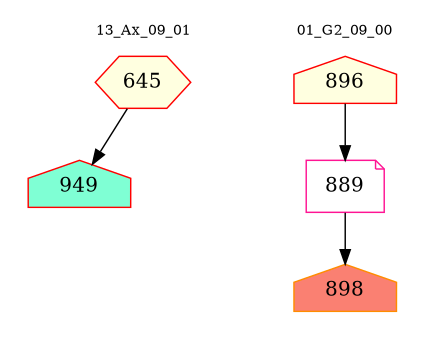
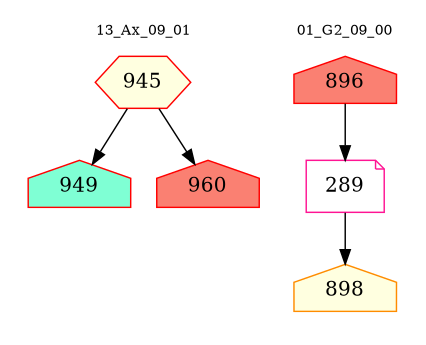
node "645": label "645" -> "945"
node "896": fillcolor lightyellow -> salmon
node "960": added
node "889": label "889" -> "289"
node "898": fillcolor salmon -> lightyellow
